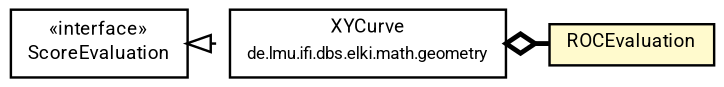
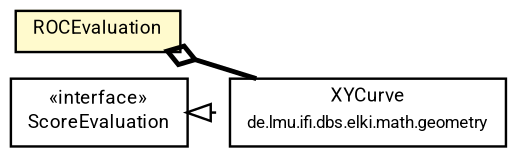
edge "ROCEvaluation" -> "XYCurve": reversed
